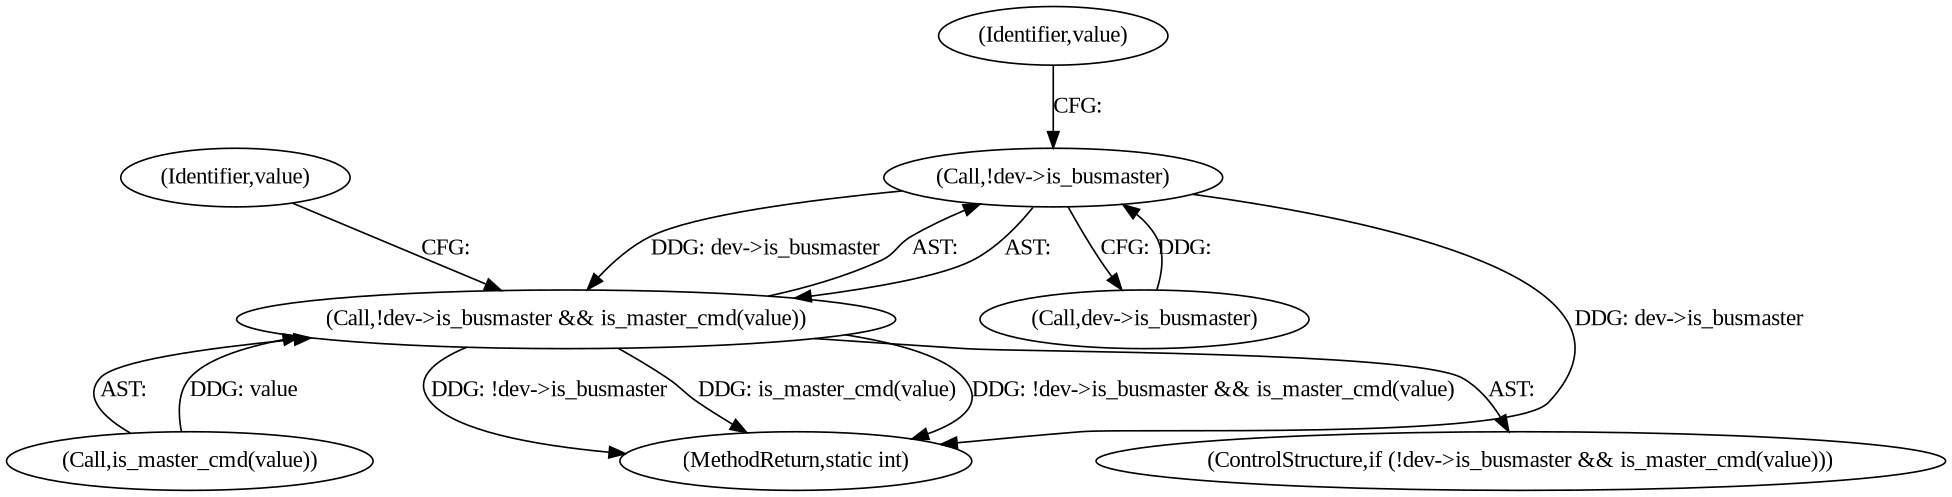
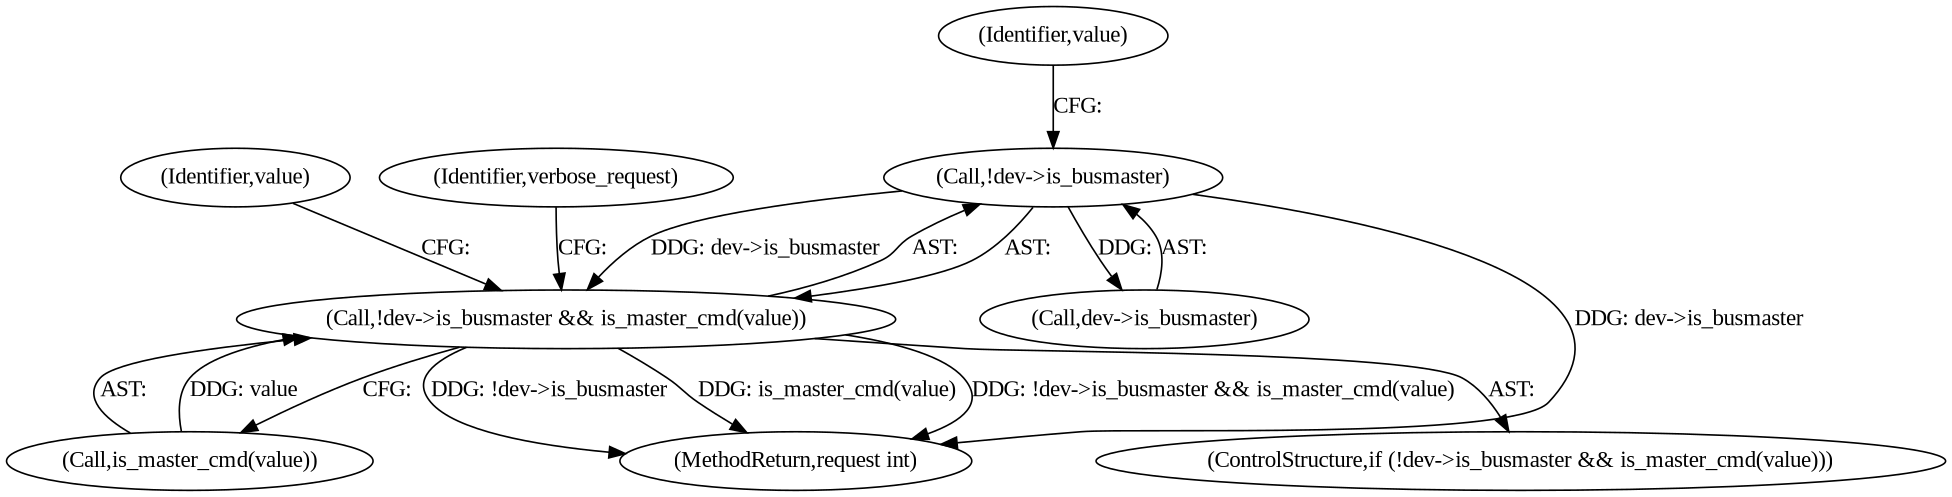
node "(Identifier,verbose_request)": added
edge "(Call,!dev->is_busmaster)" -> "(Call,dev->is_busmaster)": label "CFG: " -> "DDG: "
edge "(Call,dev->is_busmaster)" -> "(Call,!dev->is_busmaster)": label "DDG: " -> "AST: "
edge "(Call,!dev->is_busmaster && is_master_cmd(value))" -> "(Call,is_master_cmd(value))": added, label "CFG:"
node "(MethodReturn,static int)": label "(MethodReturn,static int)" -> "(MethodReturn,request int)"
